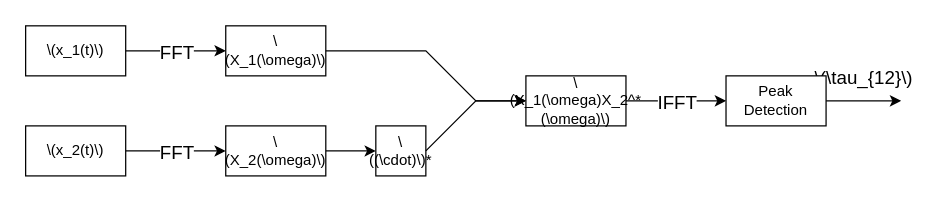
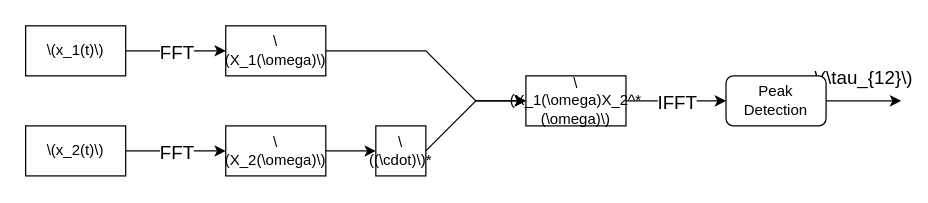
node "Peak Detection": shape rectangle -> rounded rectangle
